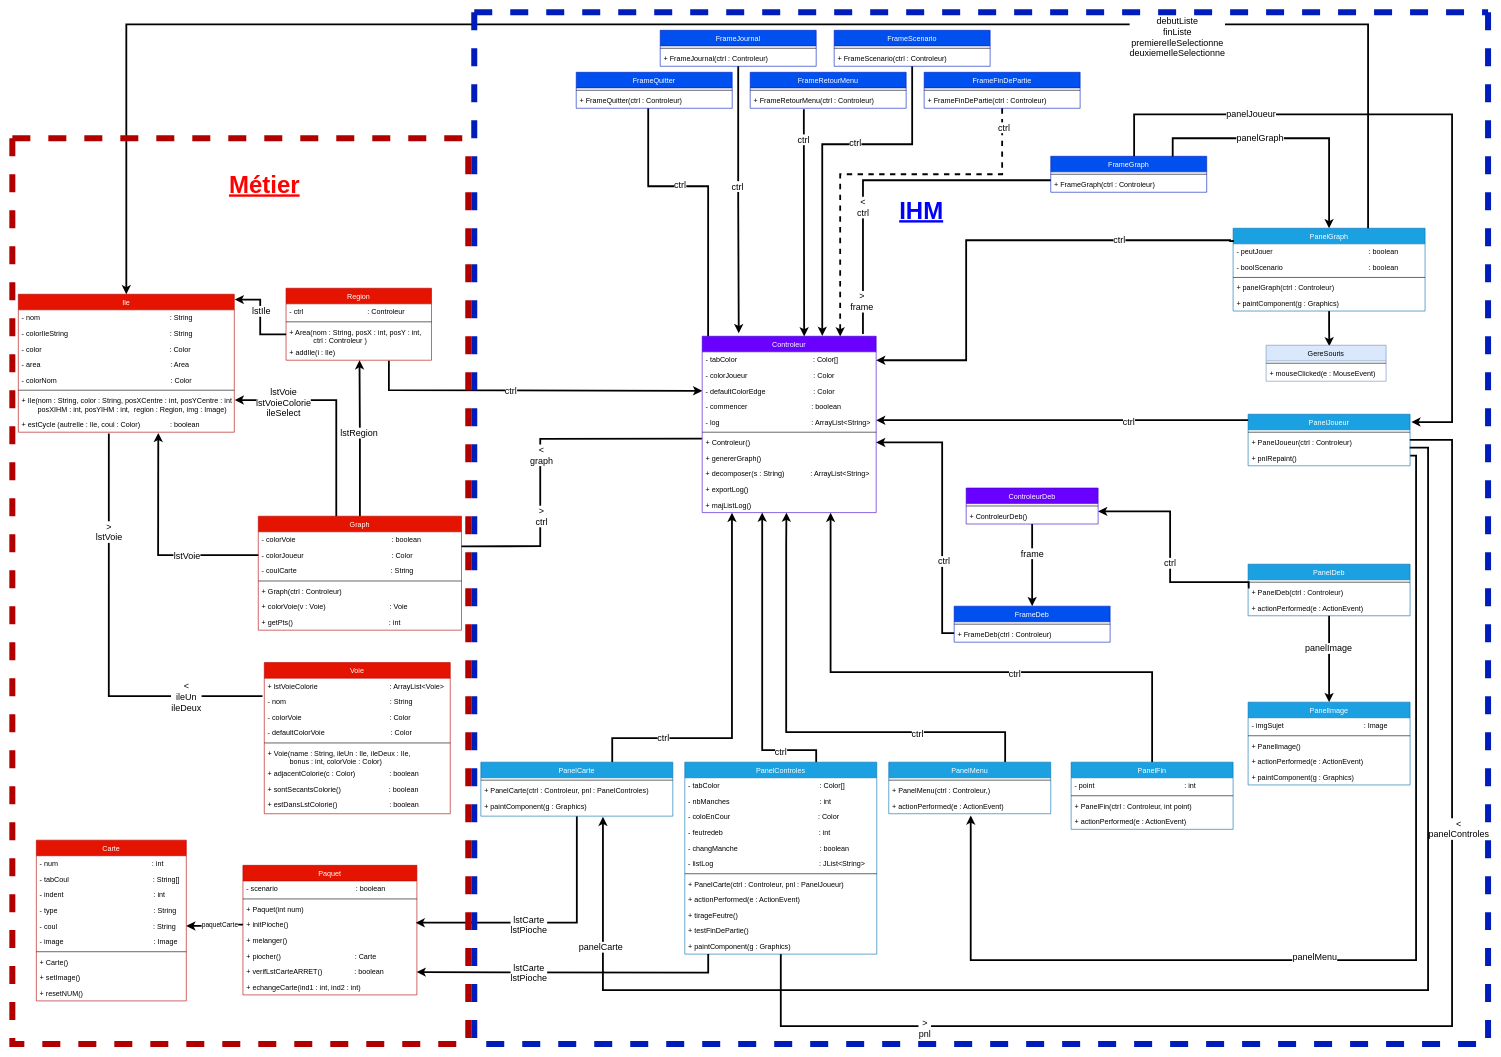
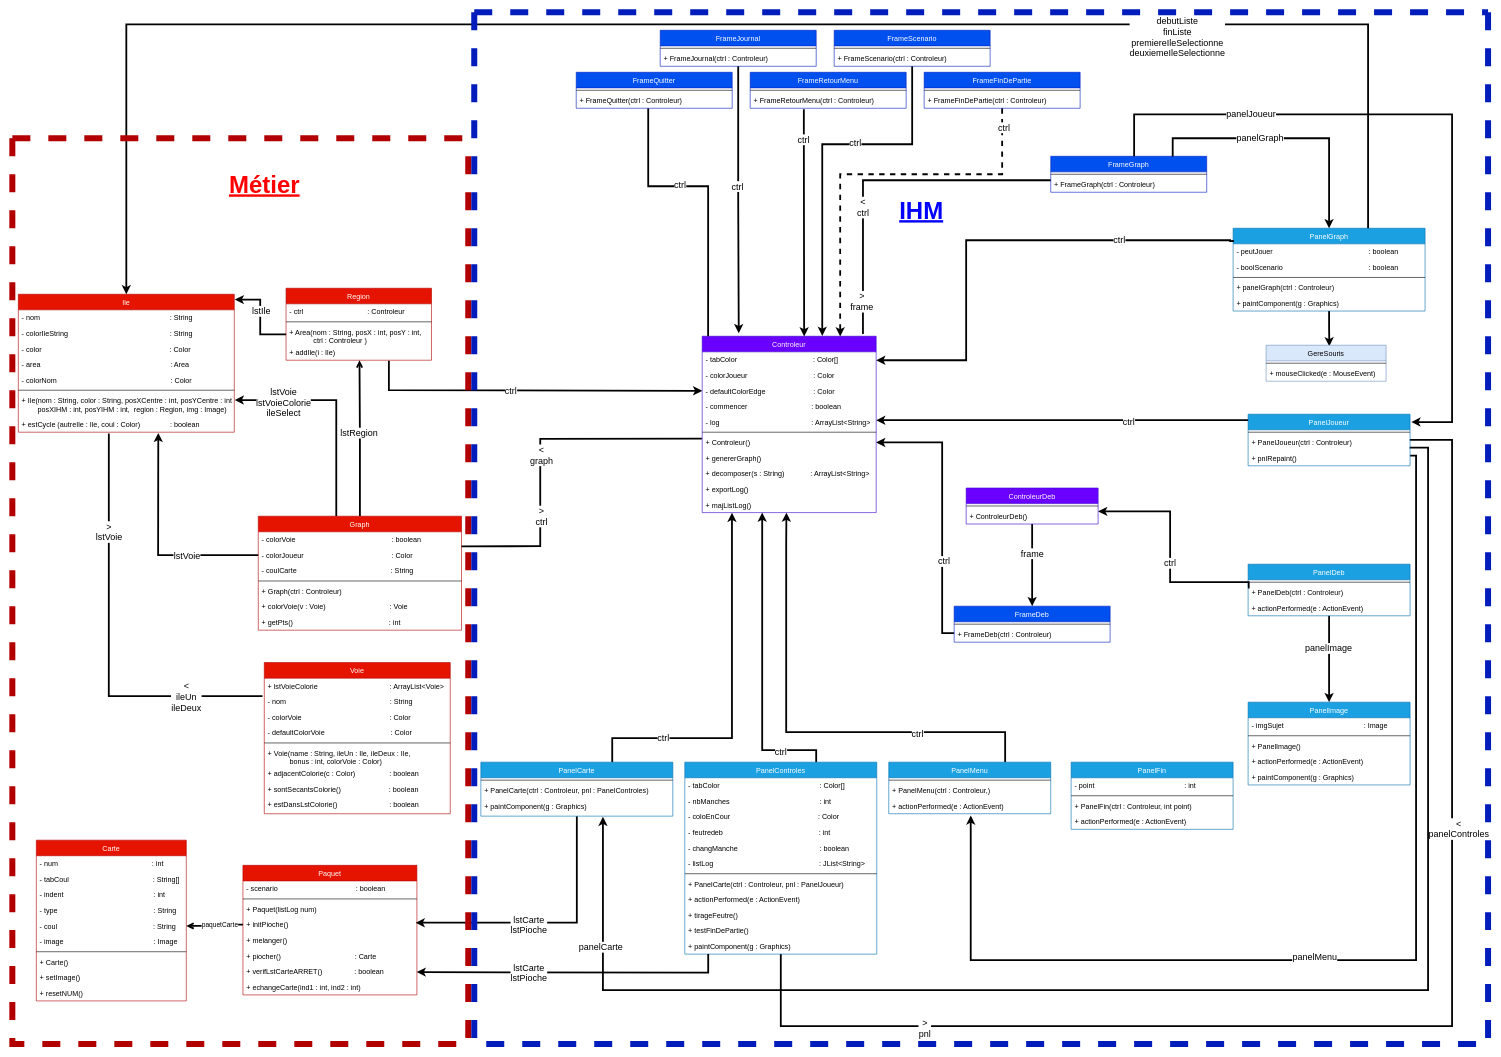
edge "Graph" -> "+ addIle(i : Ile)": arrowhead classic -> open
edge "PanelFin" -> "+ majListLog()": removed, label "ctrl"
node "+ Paquet(int num)": label "+ Paquet(int num)" -> "+ Paquet(listLog num)"
edge "+ initPioche()" -> "- coul : String": arrowhead classic -> open
